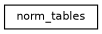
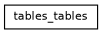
node "norm_tables": label "norm_tables" -> "tables_tables"
